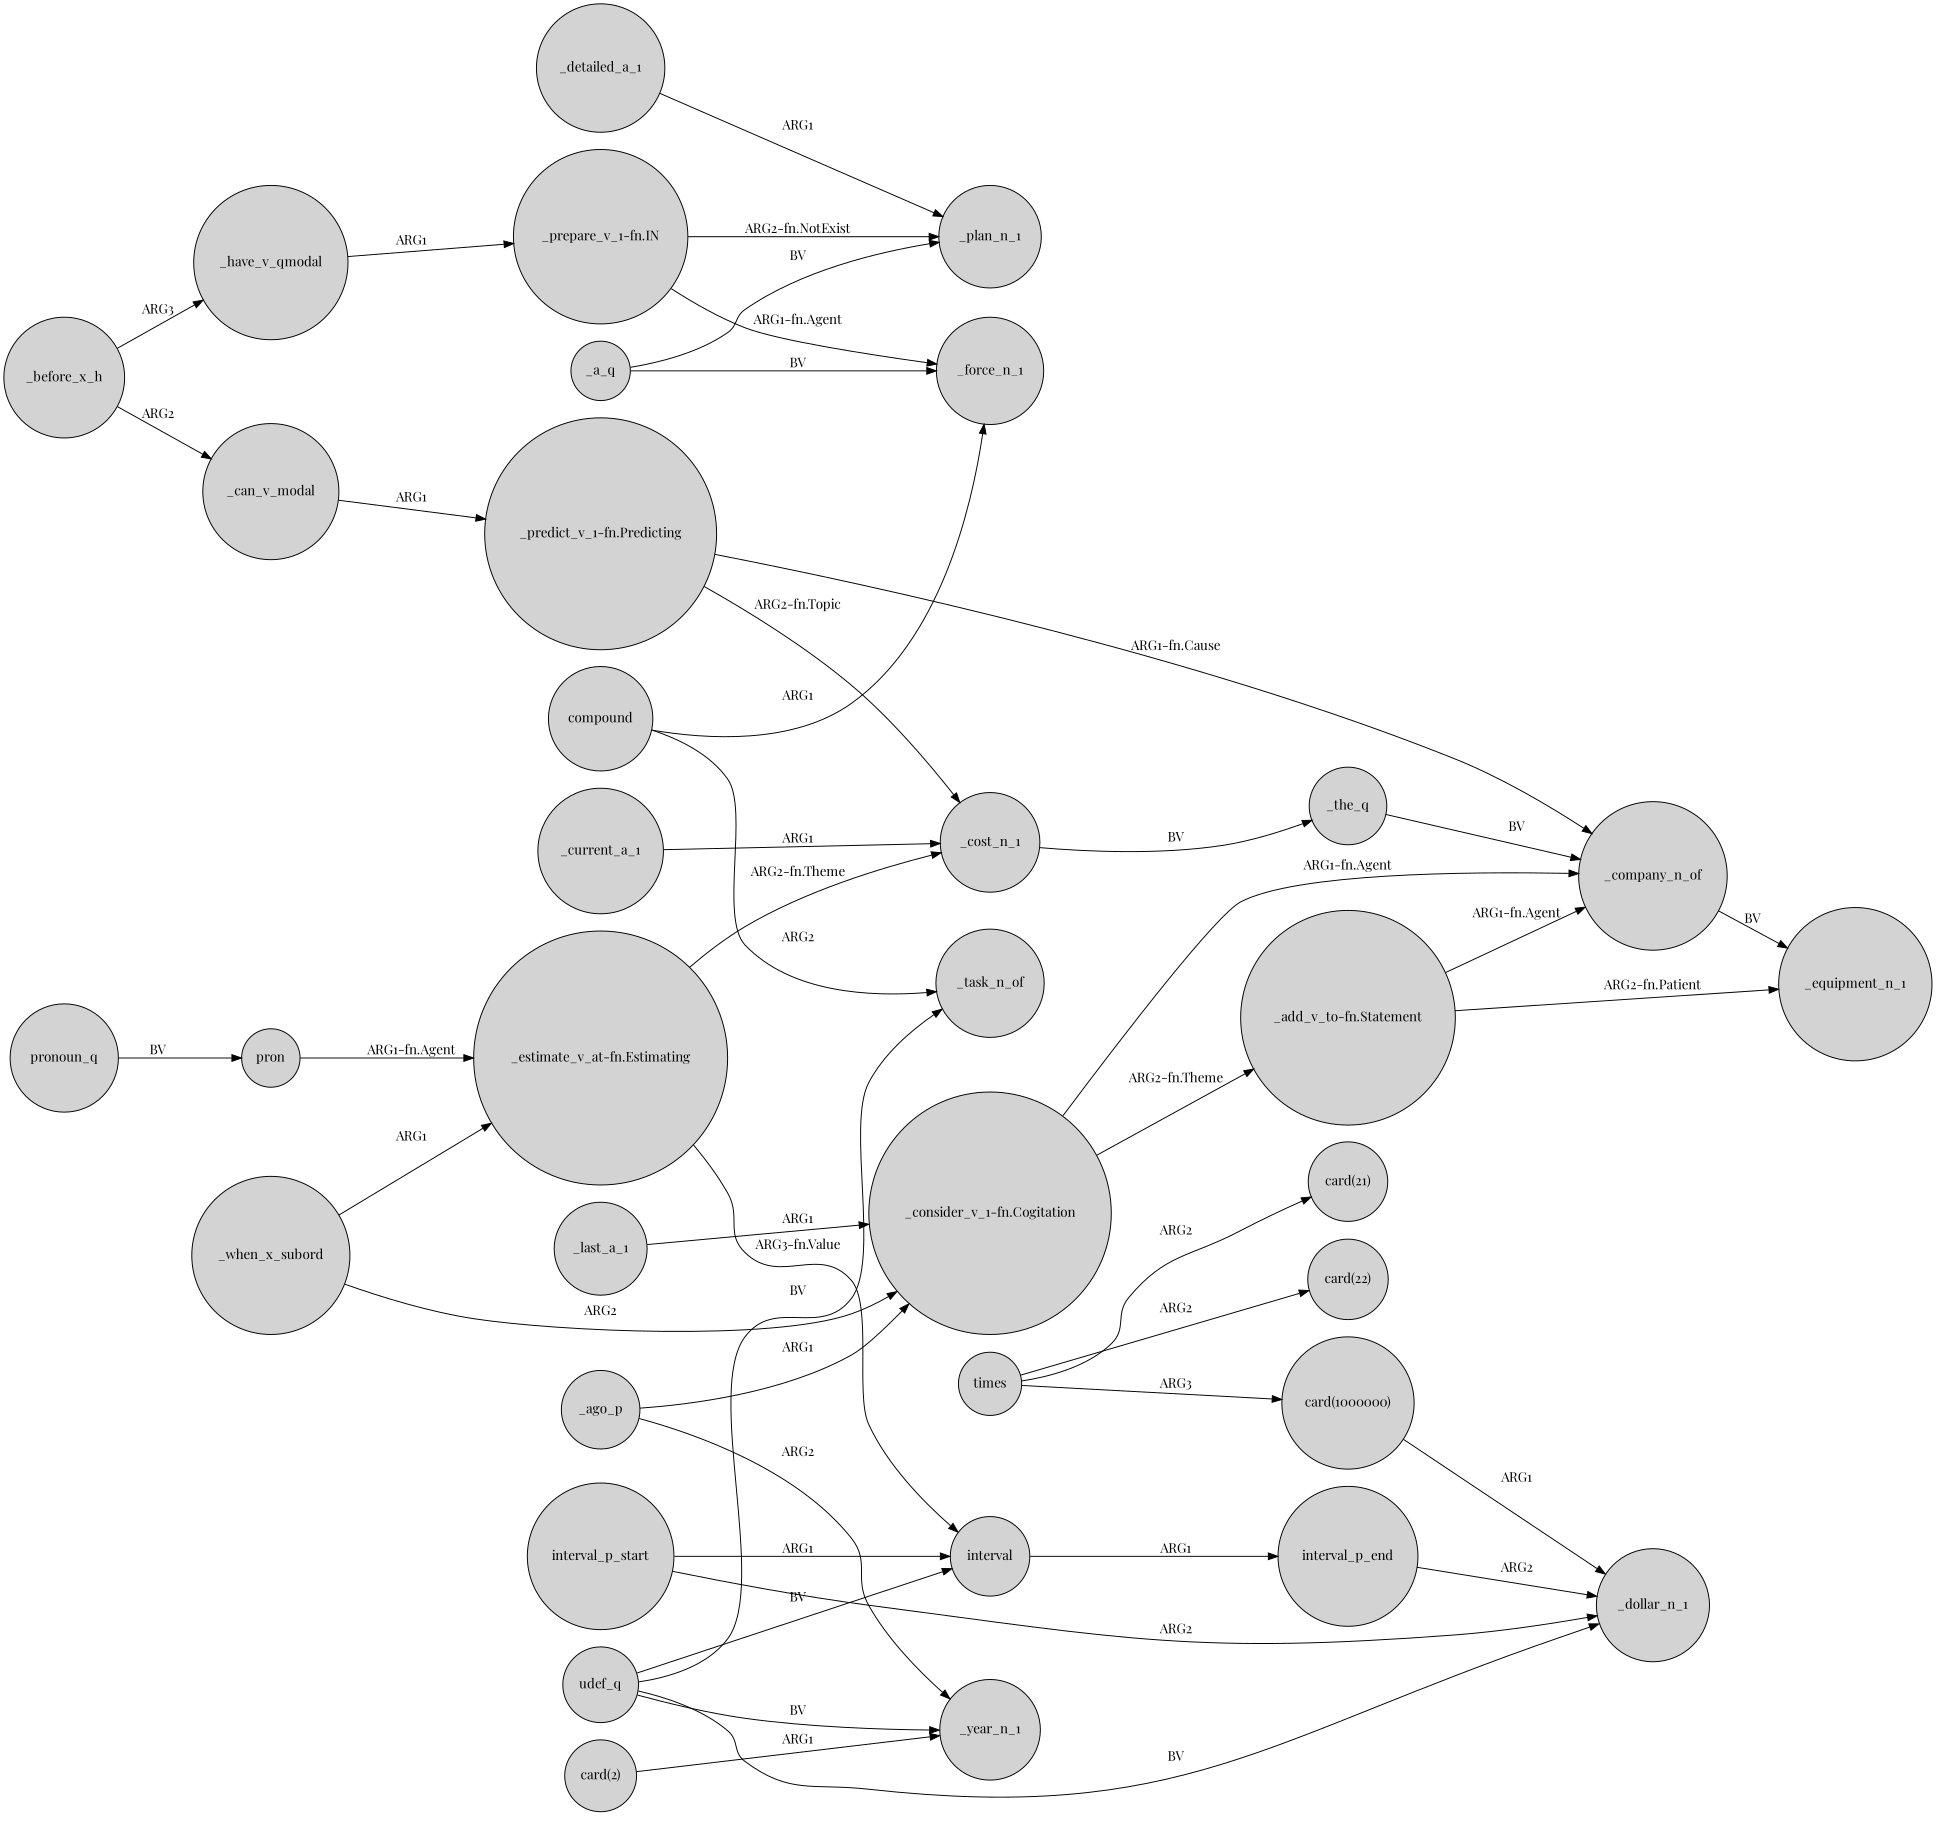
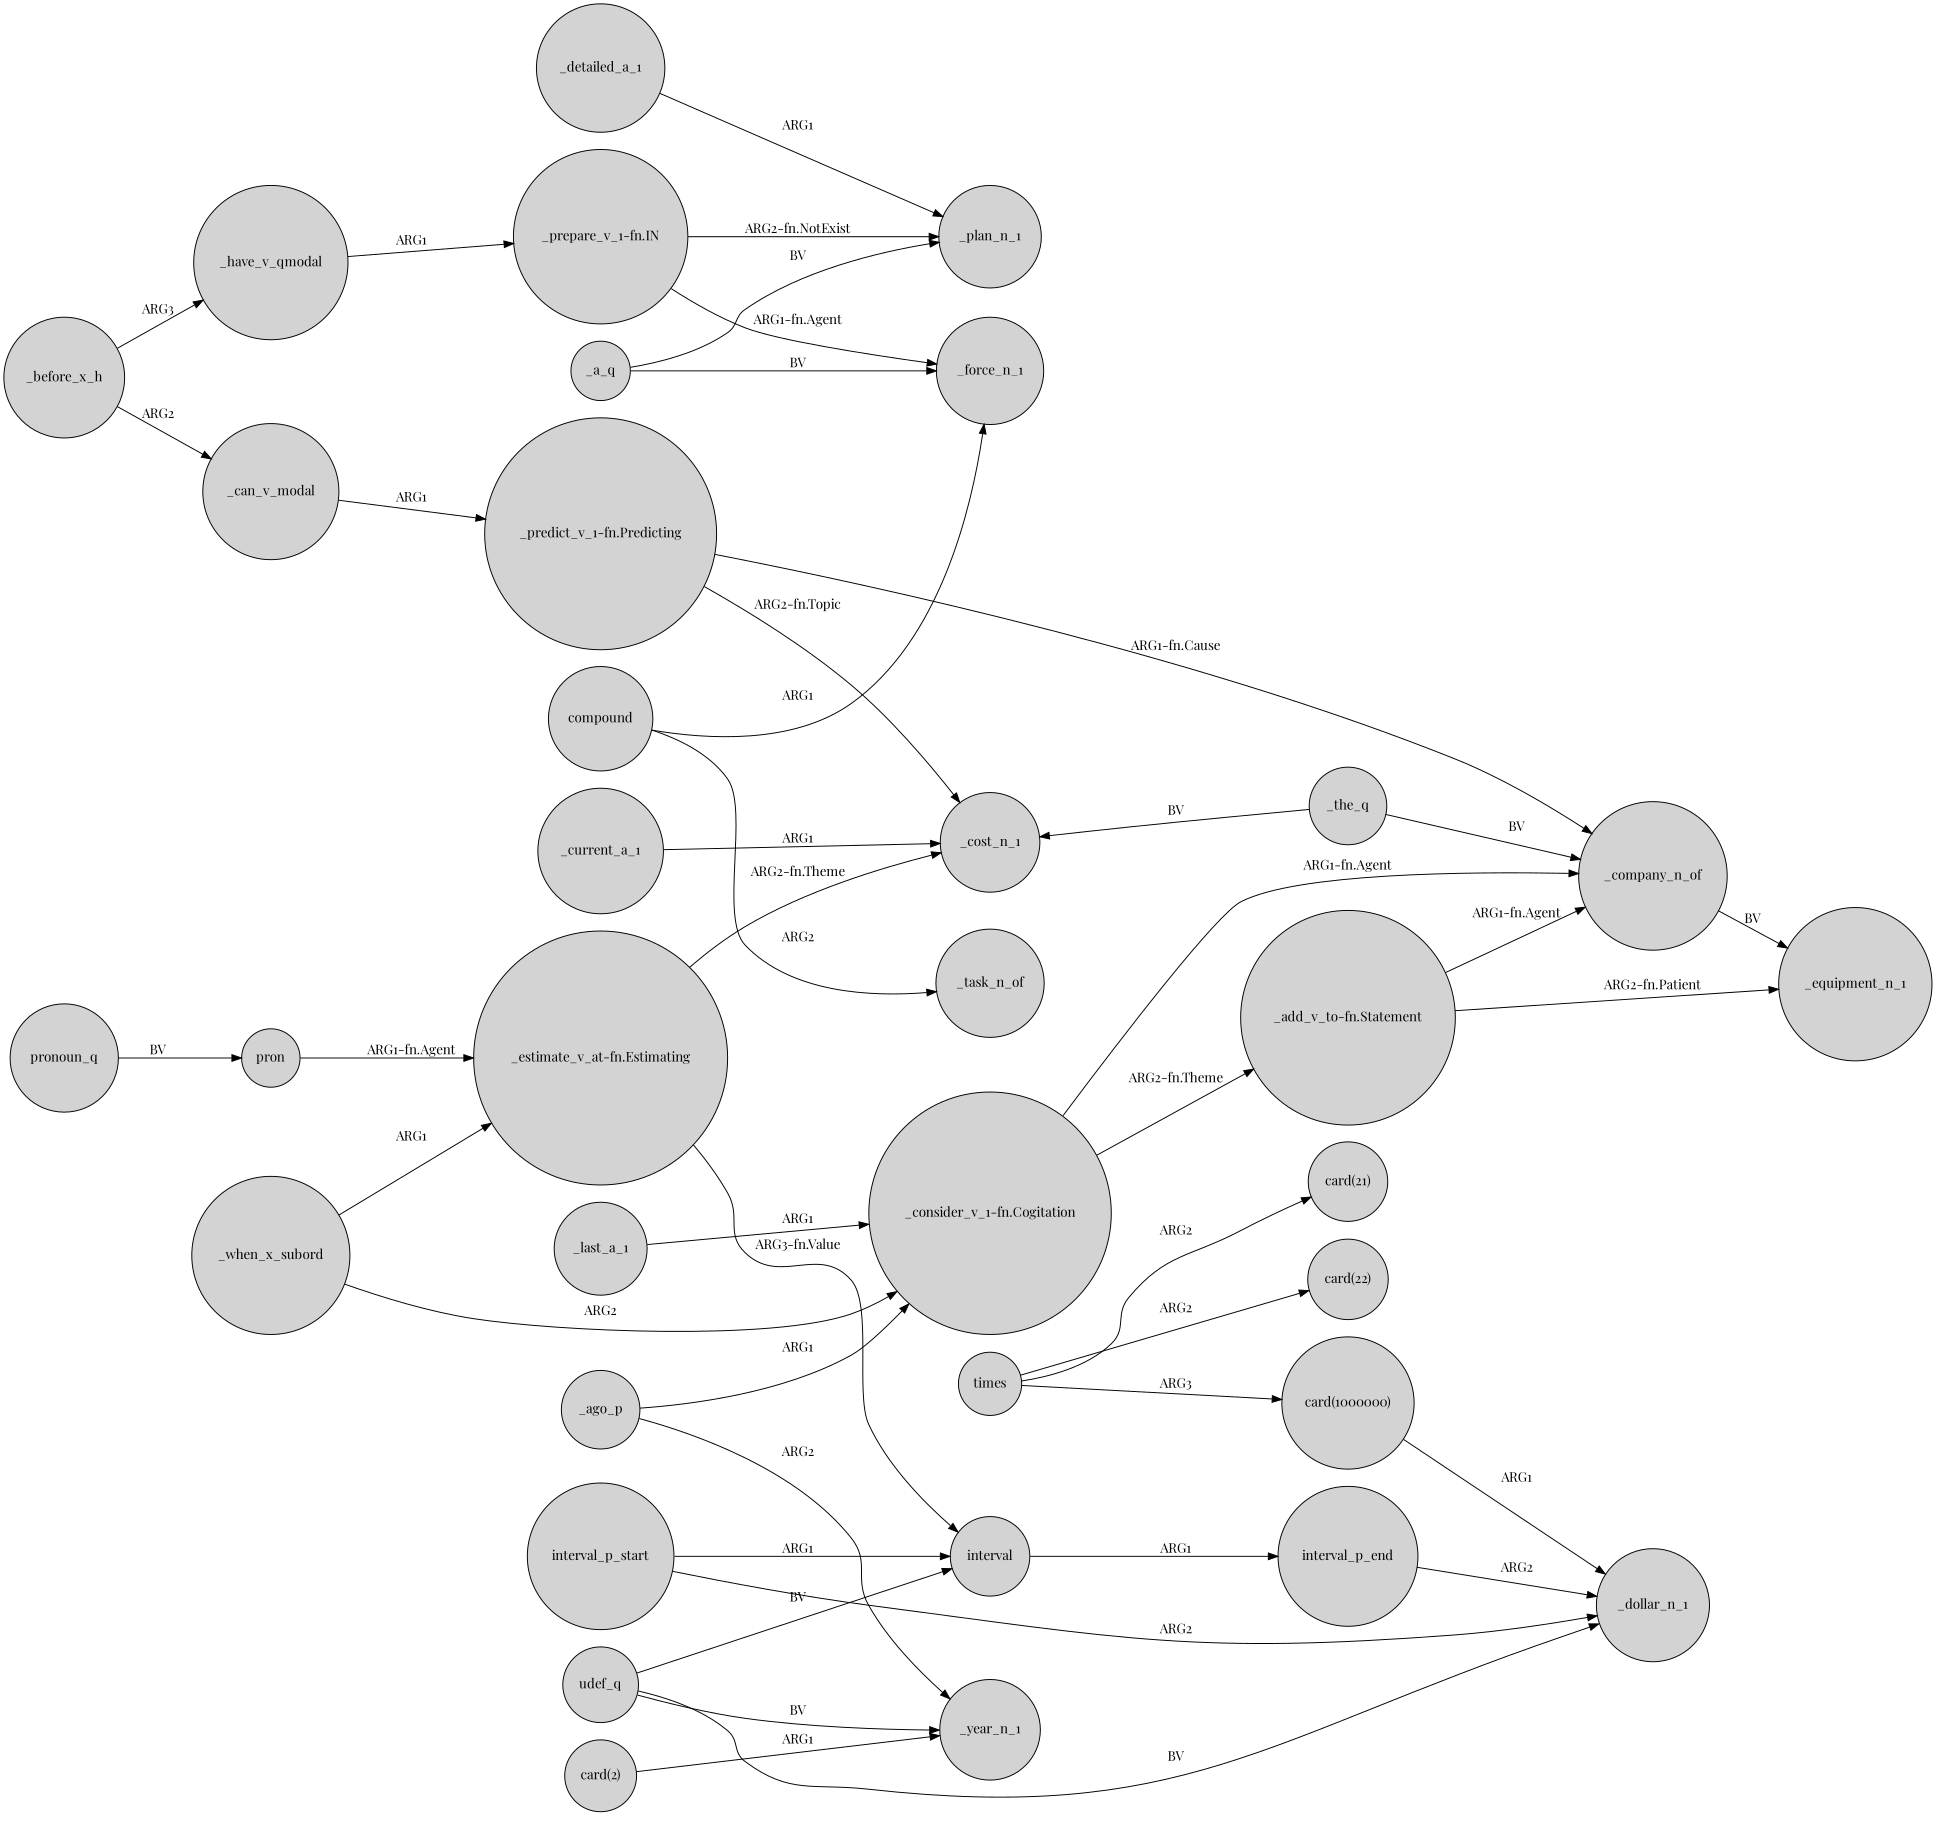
edge "_cost_n_1" -> "_the_q": reversed
edge "udef_q" -> "_task_n_of": removed, label "BV"
